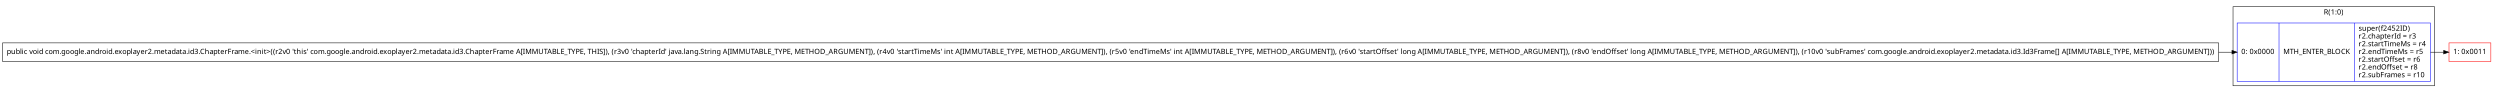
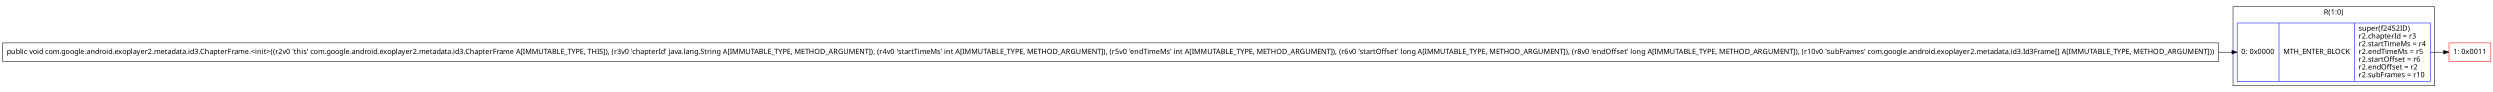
node "0: 0x0000": text "r2.endOffset = r8" -> "r2.endOffset = r2"
